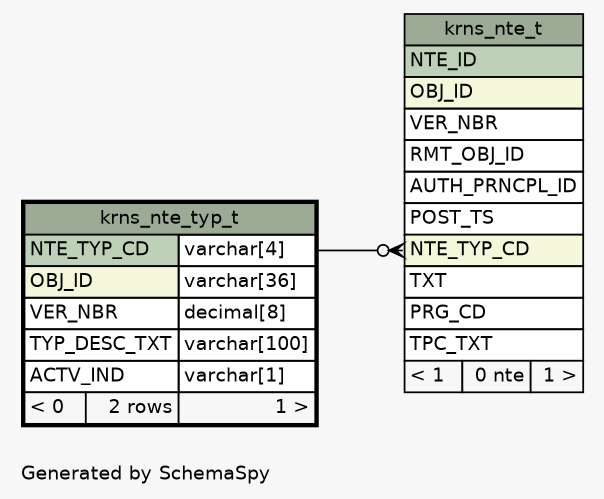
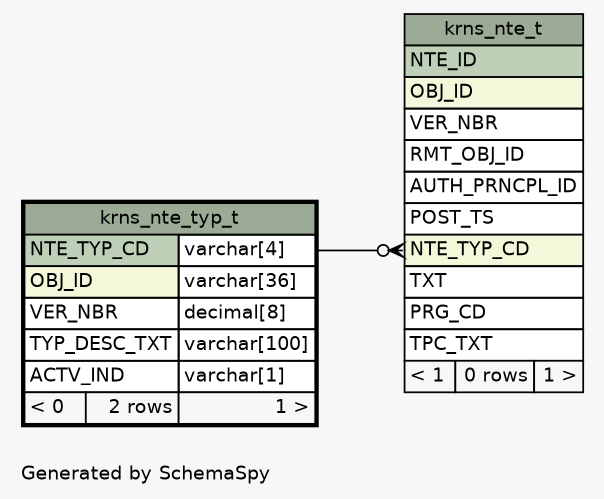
node "krns_nte_t": text "0 nte" -> "0 rows"
